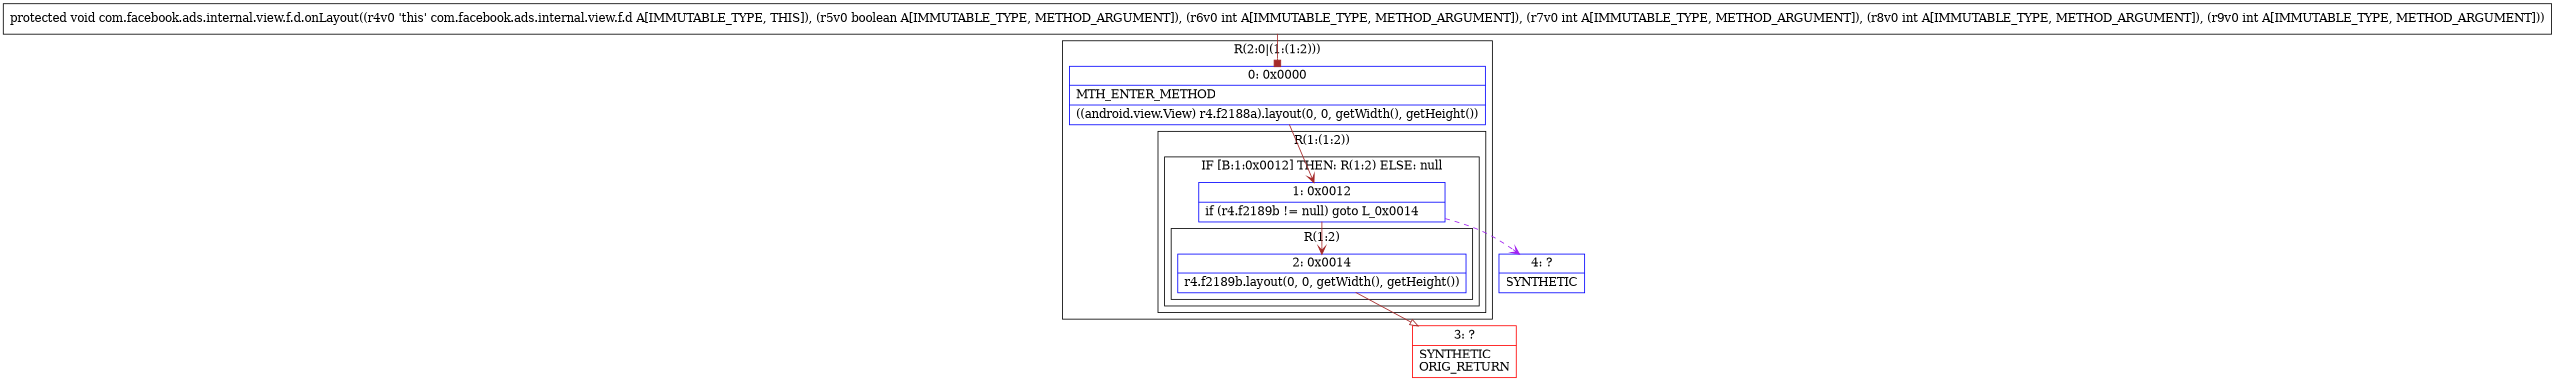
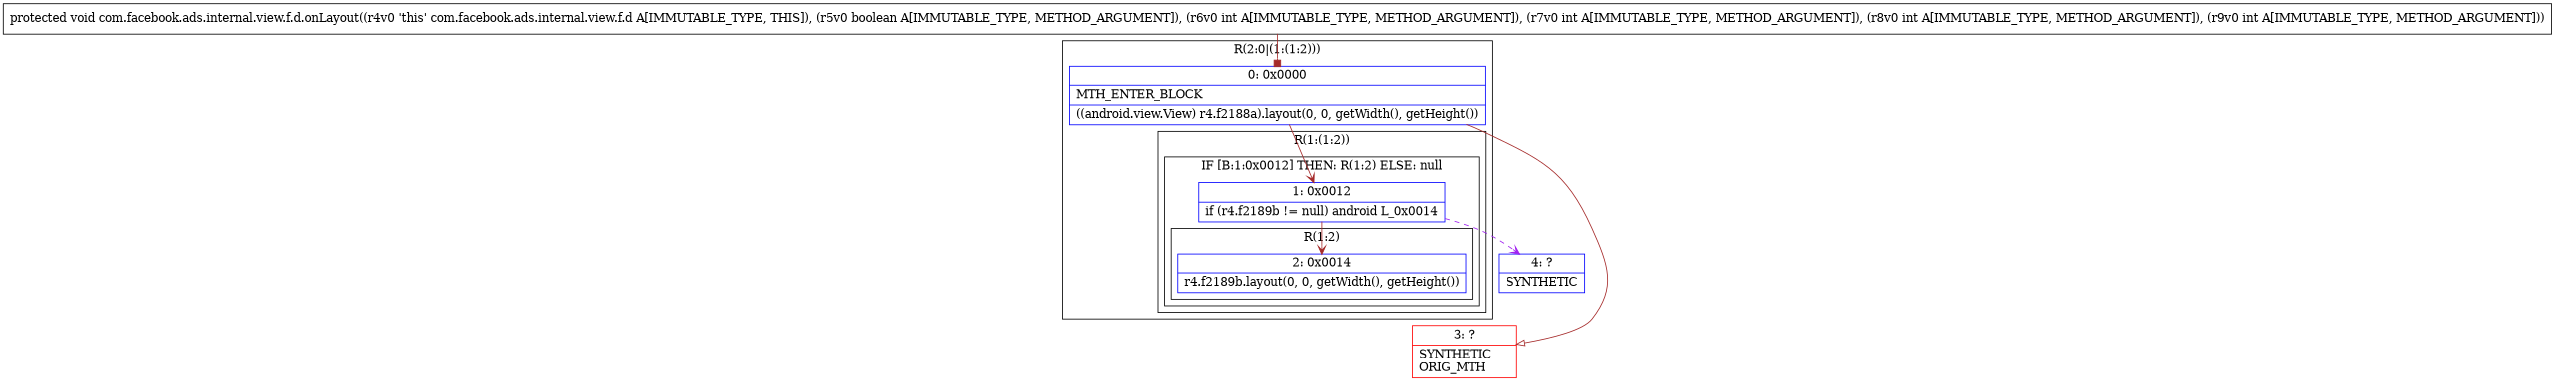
node "0: 0x0000": text "MTH_ENTER_METHOD" -> "MTH_ENTER_BLOCK"
node "1: 0x0012": text "if (r4.f2189b != null) goto L_0x0014" -> "if (r4.f2189b != null) android L_0x0014"
edge "2: 0x0014" -> "3: ?": now "0: 0x0000" -> "3: ?"
node "3: ?": text "ORIG_RETURN" -> "ORIG_MTH"
